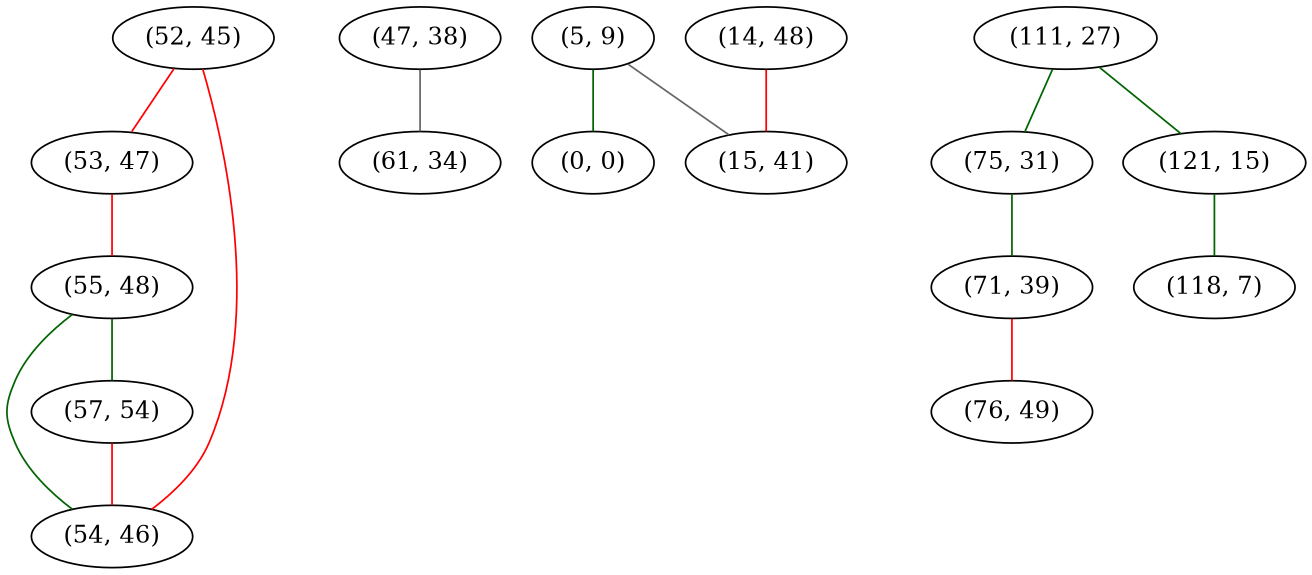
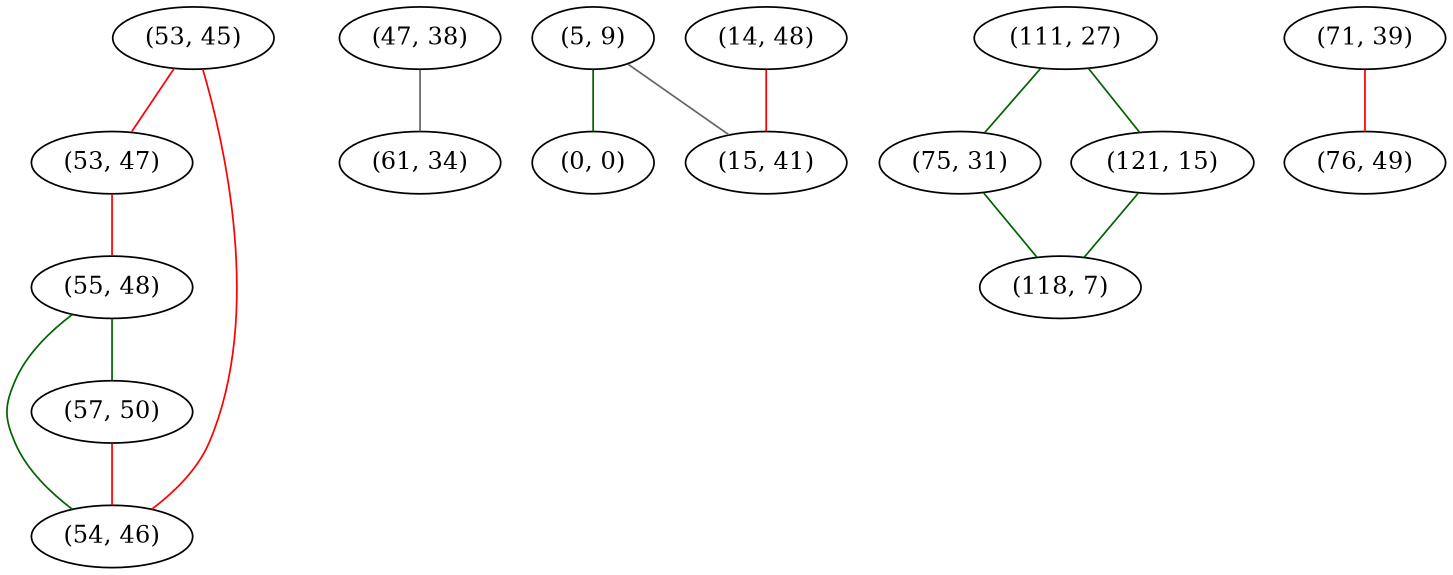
node "(52, 45)": label "(52, 45)" -> "(53, 45)"
edge "(75, 31)" -- "(71, 39)": now "(75, 31)" -- "(118, 7)"
node "(57, 54)": label "(57, 54)" -> "(57, 50)"
